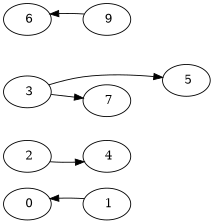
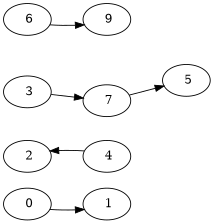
edge "9" -> "6": reversed
edge "3" -> "5": now "7" -> "5"
edge "2" -> "4": reversed
edge "1" -> "0": reversed
